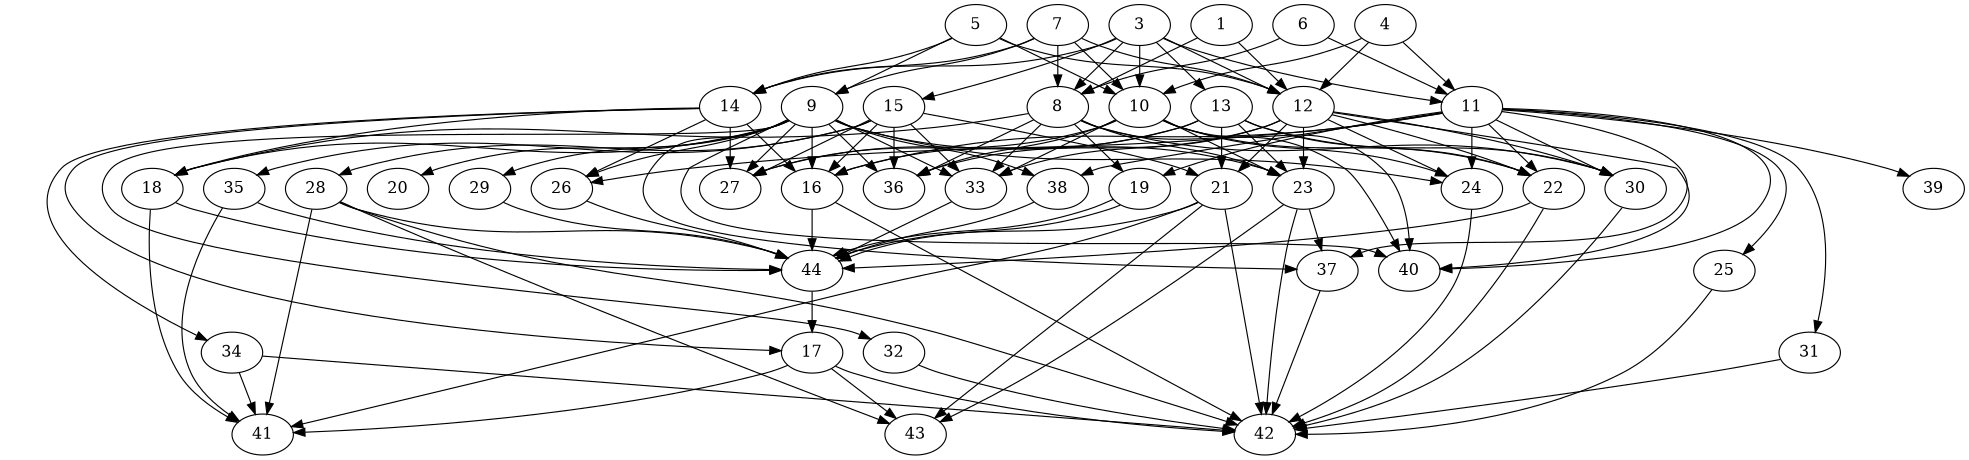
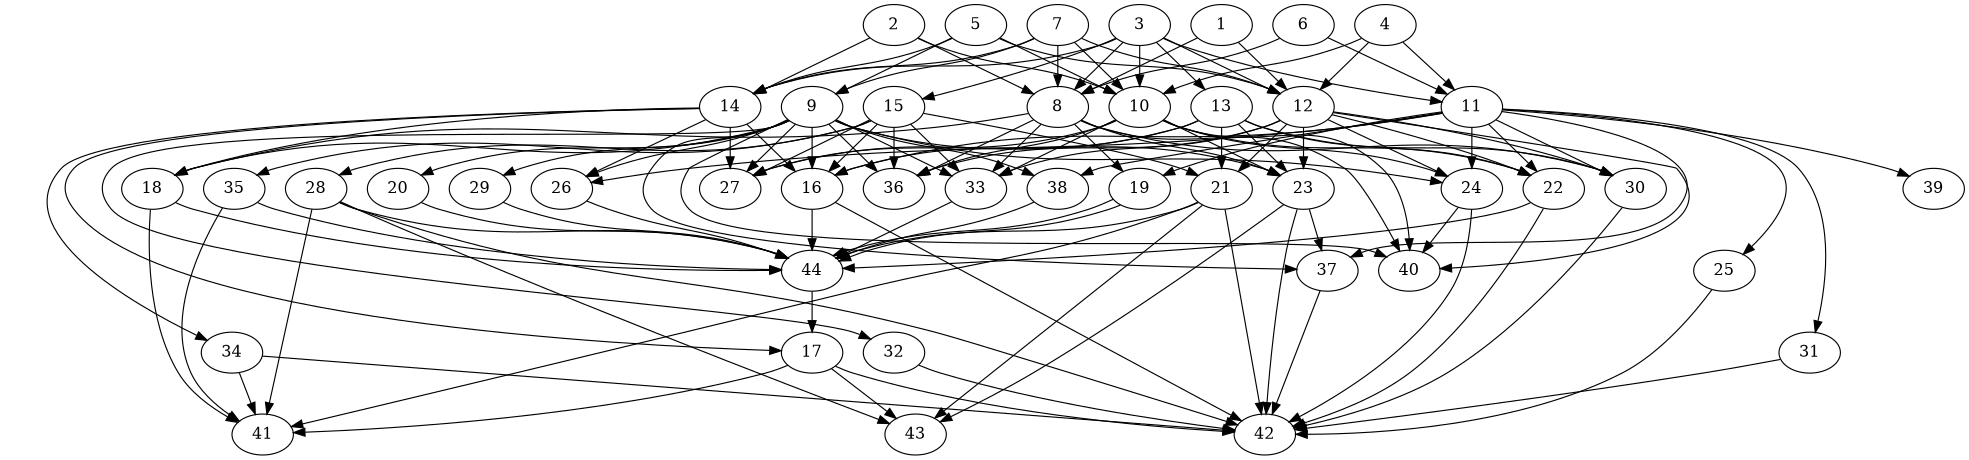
node "2": added
edge "11" -> "40": now "24" -> "40"
edge "20" -> "44": added
